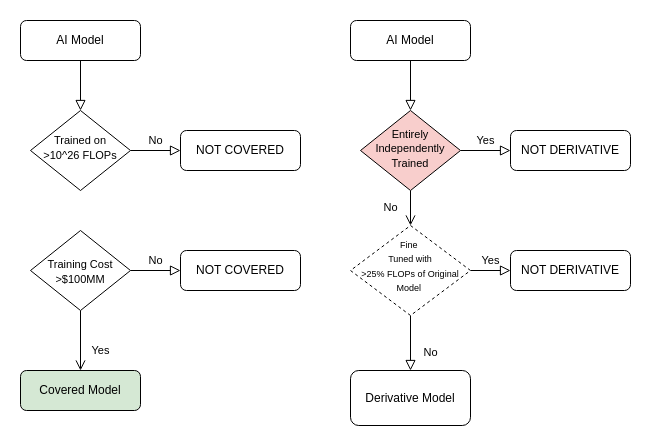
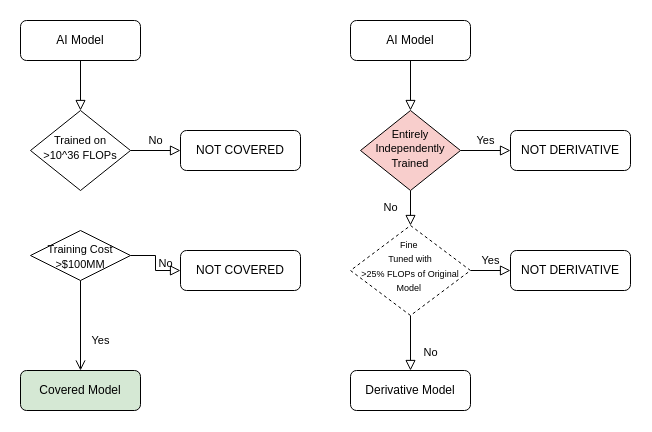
node "Trained on >10^26 FLOPs": label "Trained on >10^26 FLOPs" -> "Trained on >10^36 FLOPs"
edge "Entirely Independently Trained" -> "Fine Tuned with >25% FLOPs of Original Model": arrowhead open -> block
node "Training Cost >$100MM": size 100x80 -> 100x50
node "Derivative Model": size 120x55 -> 120x40
